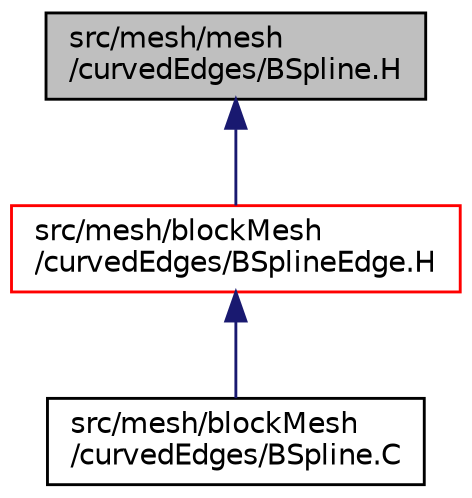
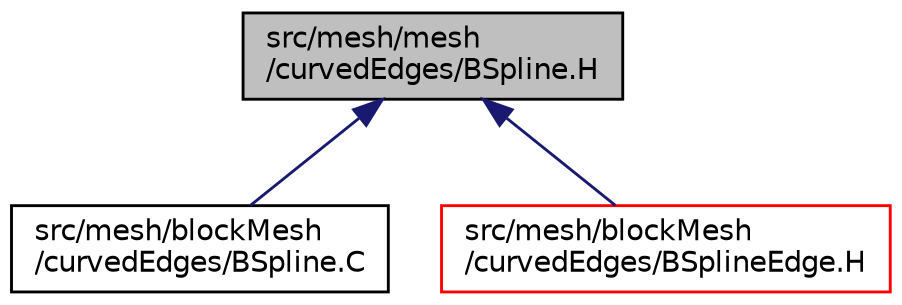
edge "src/mesh/blockMesh /curvedEdges/BSpline.C" -> "src/mesh/blockMesh /curvedEdges/BSplineEdge.H": now "src/mesh/blockMesh /curvedEdges/BSpline.C" -> "src/mesh/mesh /curvedEdges/BSpline.H"
